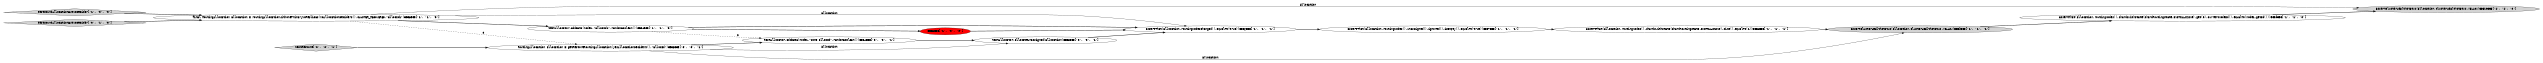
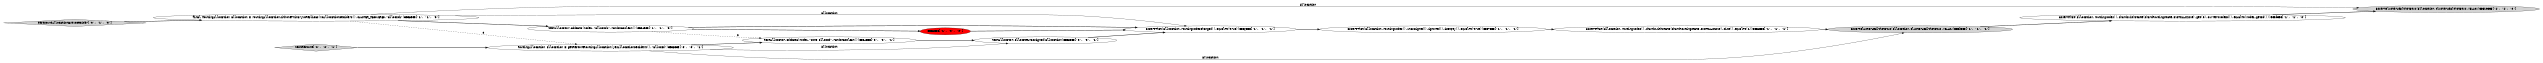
node "testFoundAllocationButNoDecider['1', '0', '0']": removed
